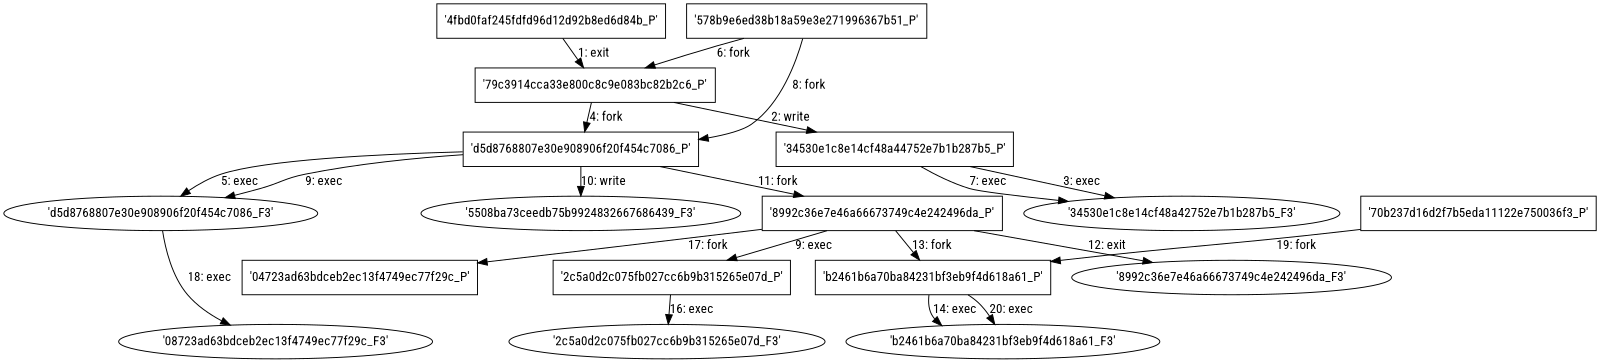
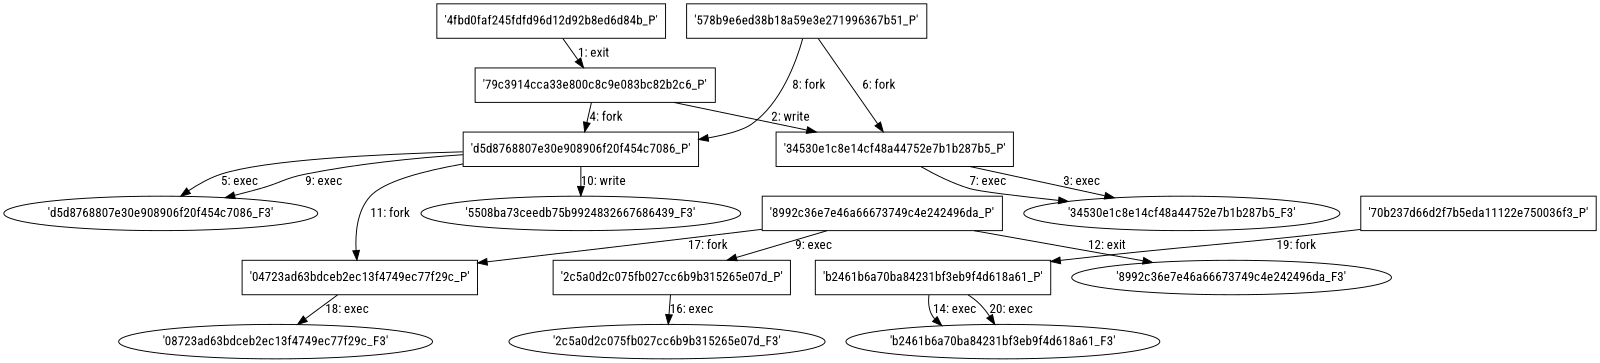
edge "'578b9e6ed38b18a59e3e271996367b51_P'" -> "'79c3914cca33e800c8c9e083bc82b2c6_P'": now "'578b9e6ed38b18a59e3e271996367b51_P'" -> "'34530e1c8e14cf48a44752e7b1b287b5_P'"
edge "'d5d8768807e30e908906f20f454c7086_P'" -> "'8992c36e7e46a66673749c4e242496da_P'": now "'d5d8768807e30e908906f20f454c7086_P'" -> "'04723ad63bdceb2ec13f4749ec77f29c_P'"
node "'34530e1c8e14cf48a42752e7b1b287b5_F3'": label "'34530e1c8e14cf48a42752e7b1b287b5_F3'" -> "'34530e1c8e14cf48a44752e7b1b287b5_F3'"
node "'70b237d16d2f7b5eda11122e750036f3_P'": label "'70b237d16d2f7b5eda11122e750036f3_P'" -> "'70b237d66d2f7b5eda11122e750036f3_P'"
edge "'8992c36e7e46a66673749c4e242496da_P'" -> "'b2461b6a70ba84231bf3eb9f4d618a61_P'": removed, label "13: fork"
edge "'d5d8768807e30e908906f20f454c7086_F3'" -> "'08723ad63bdceb2ec13f4749ec77f29c_F3'": now "'04723ad63bdceb2ec13f4749ec77f29c_P'" -> "'08723ad63bdceb2ec13f4749ec77f29c_F3'"
